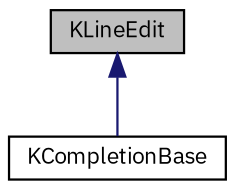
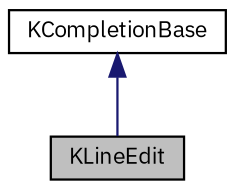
edge "KCompletionBase" -> "KLineEdit": reversed
